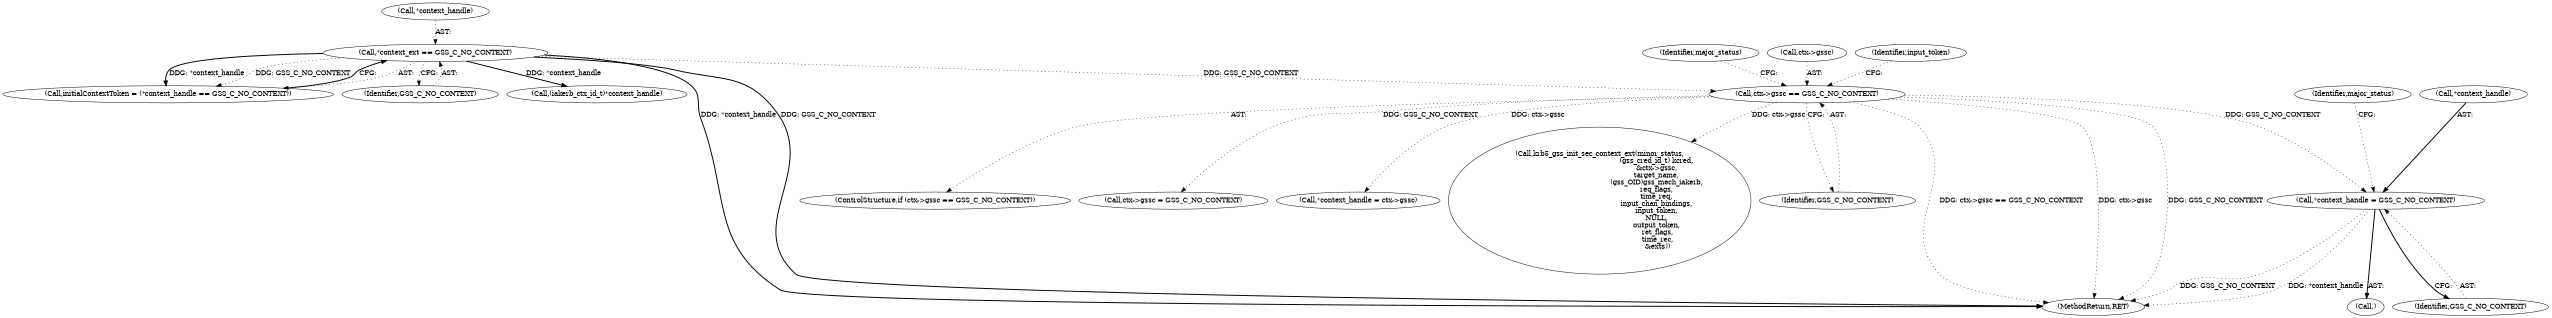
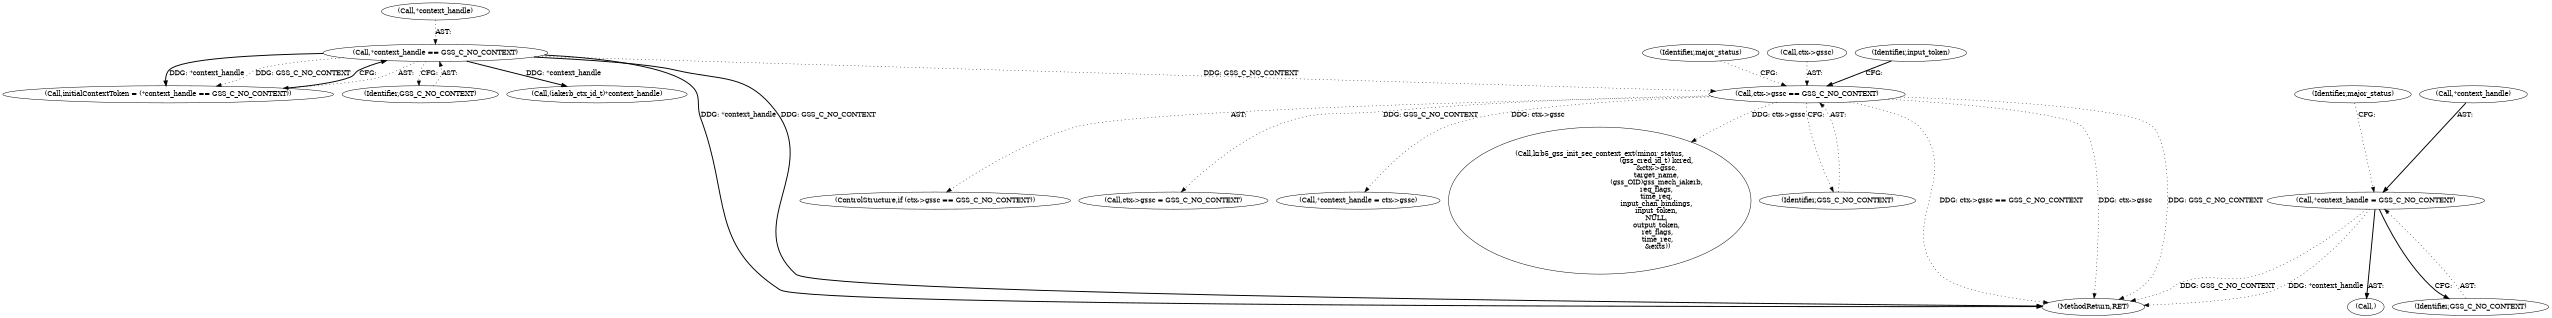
node "(Call,*context_ext == GSS_C_NO_CONTEXT)": label "(Call,*context_ext == GSS_C_NO_CONTEXT)" -> "(Call,*context_handle == GSS_C_NO_CONTEXT)"
edge "(Identifier,input_token)" -> "(Call,ctx->gssc == GSS_C_NO_CONTEXT)": style dotted -> bold
edge "(Call,ctx->gssc == GSS_C_NO_CONTEXT)" -> "(Call,*context_handle = GSS_C_NO_CONTEXT)": removed, label "DDG: GSS_C_NO_CONTEXT"
